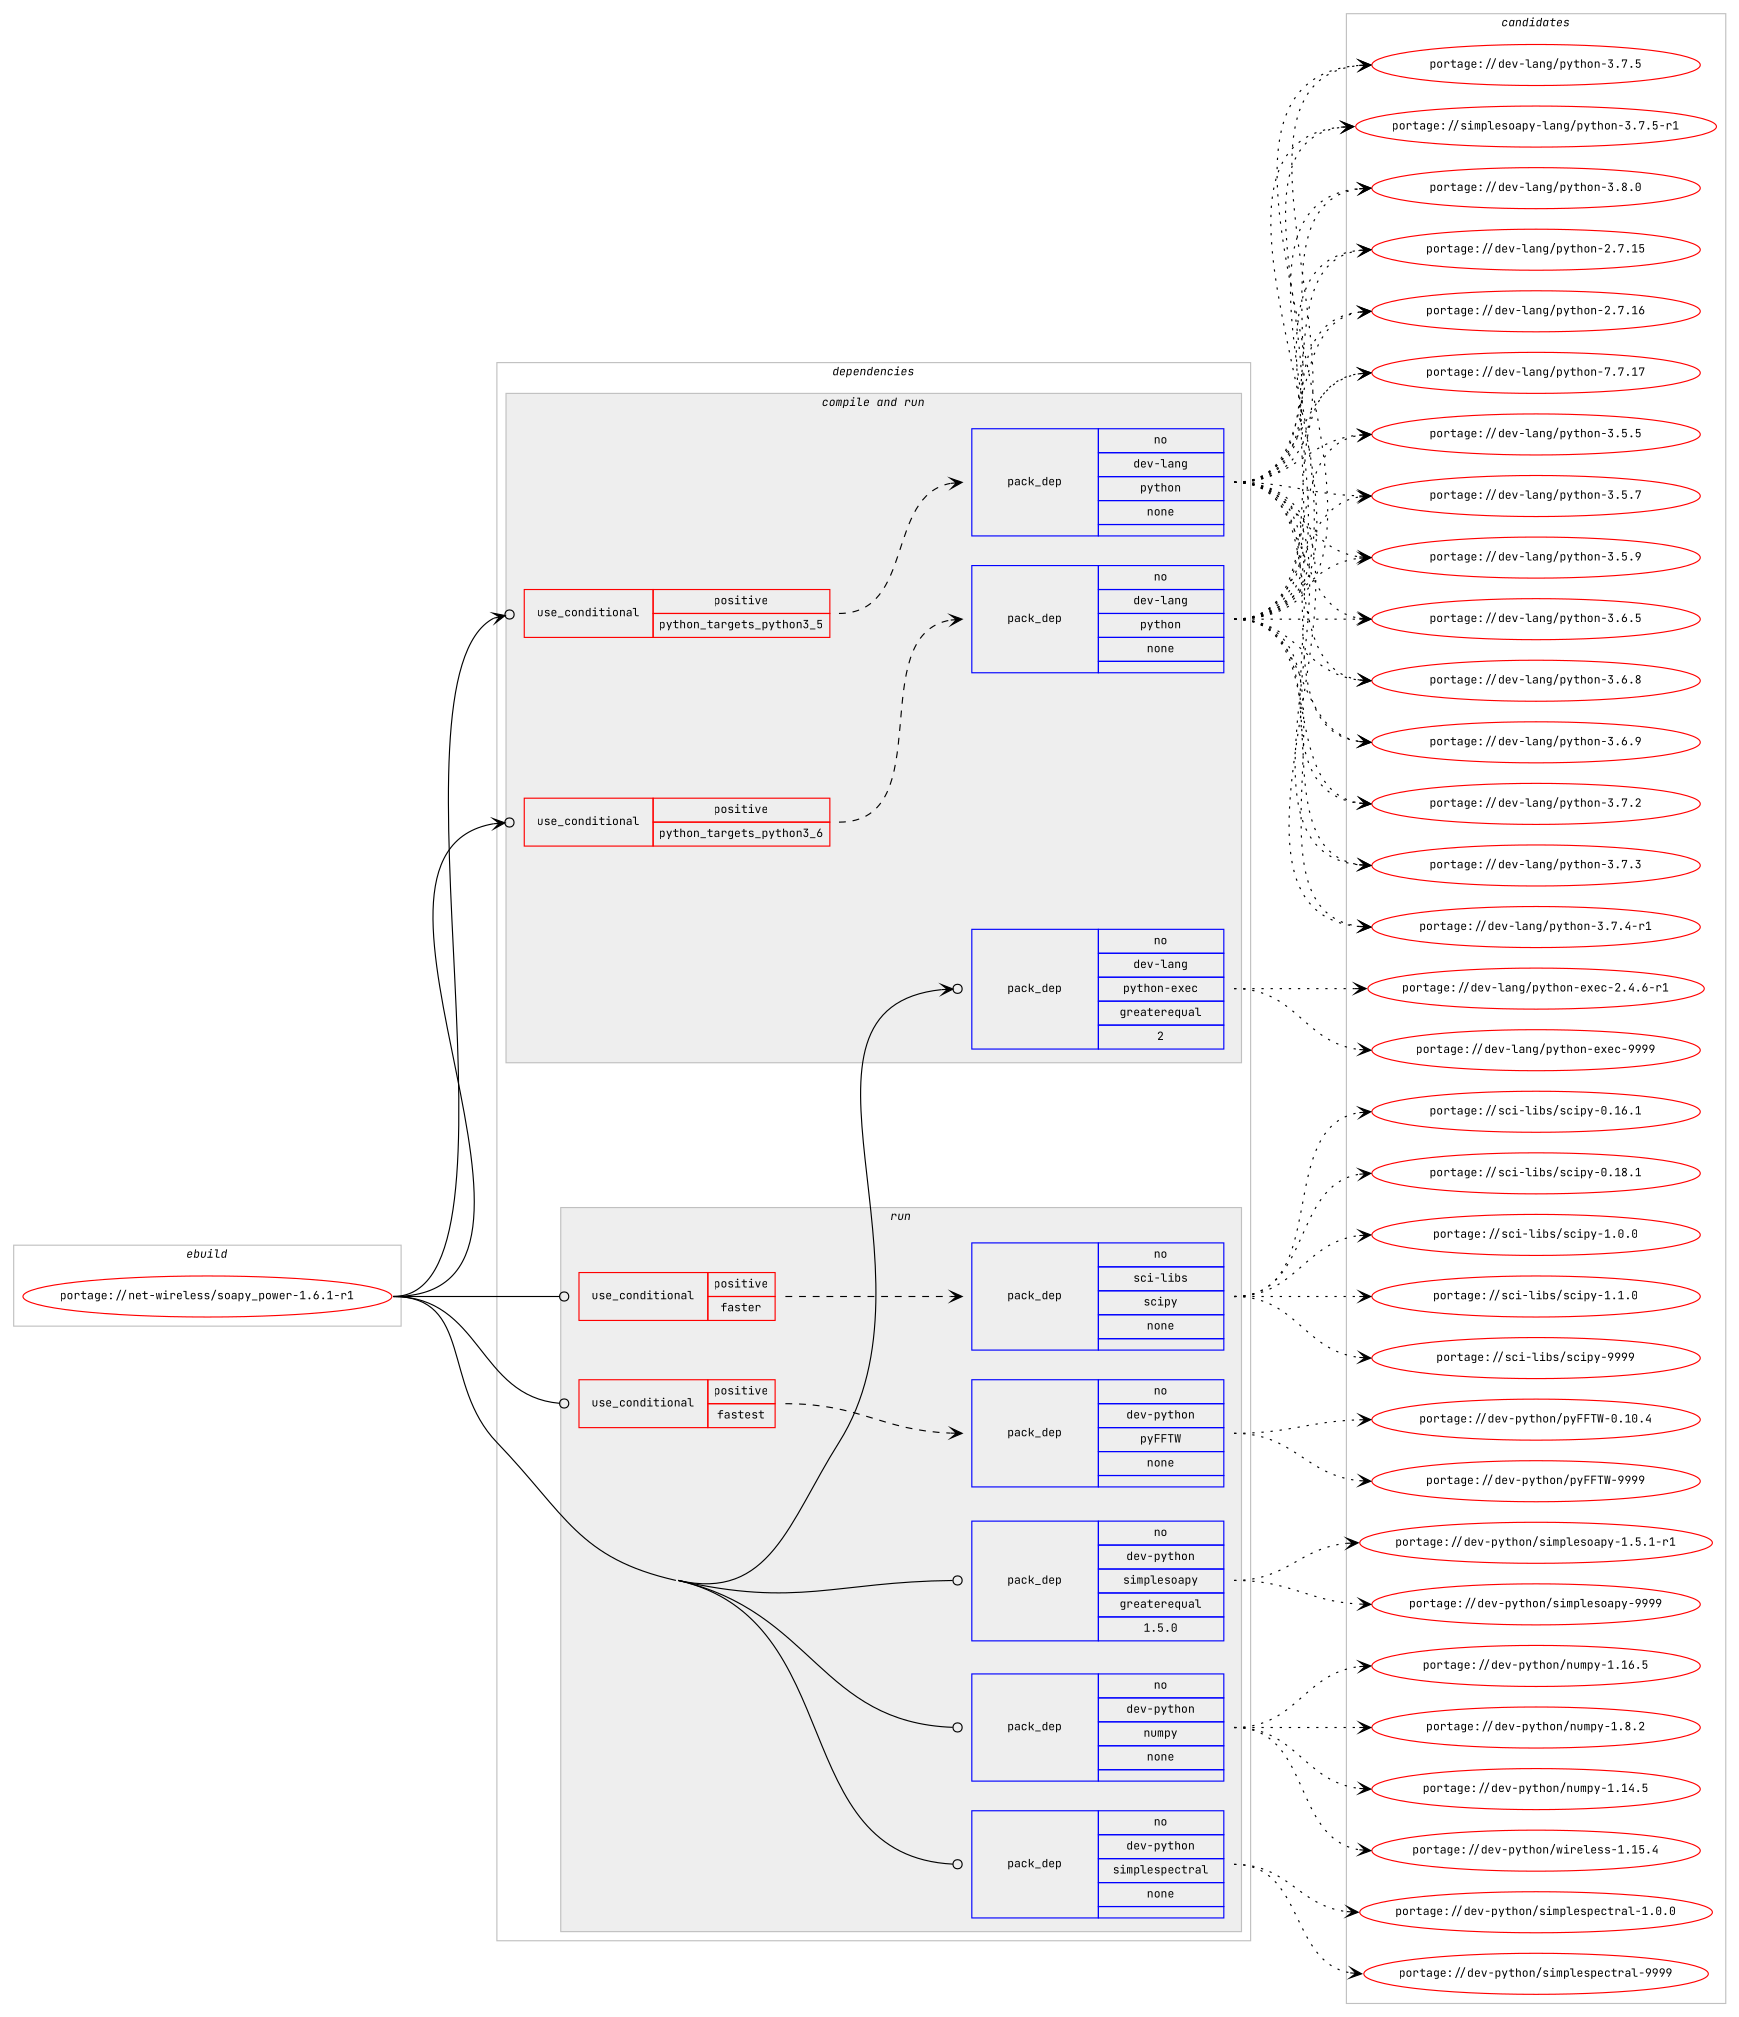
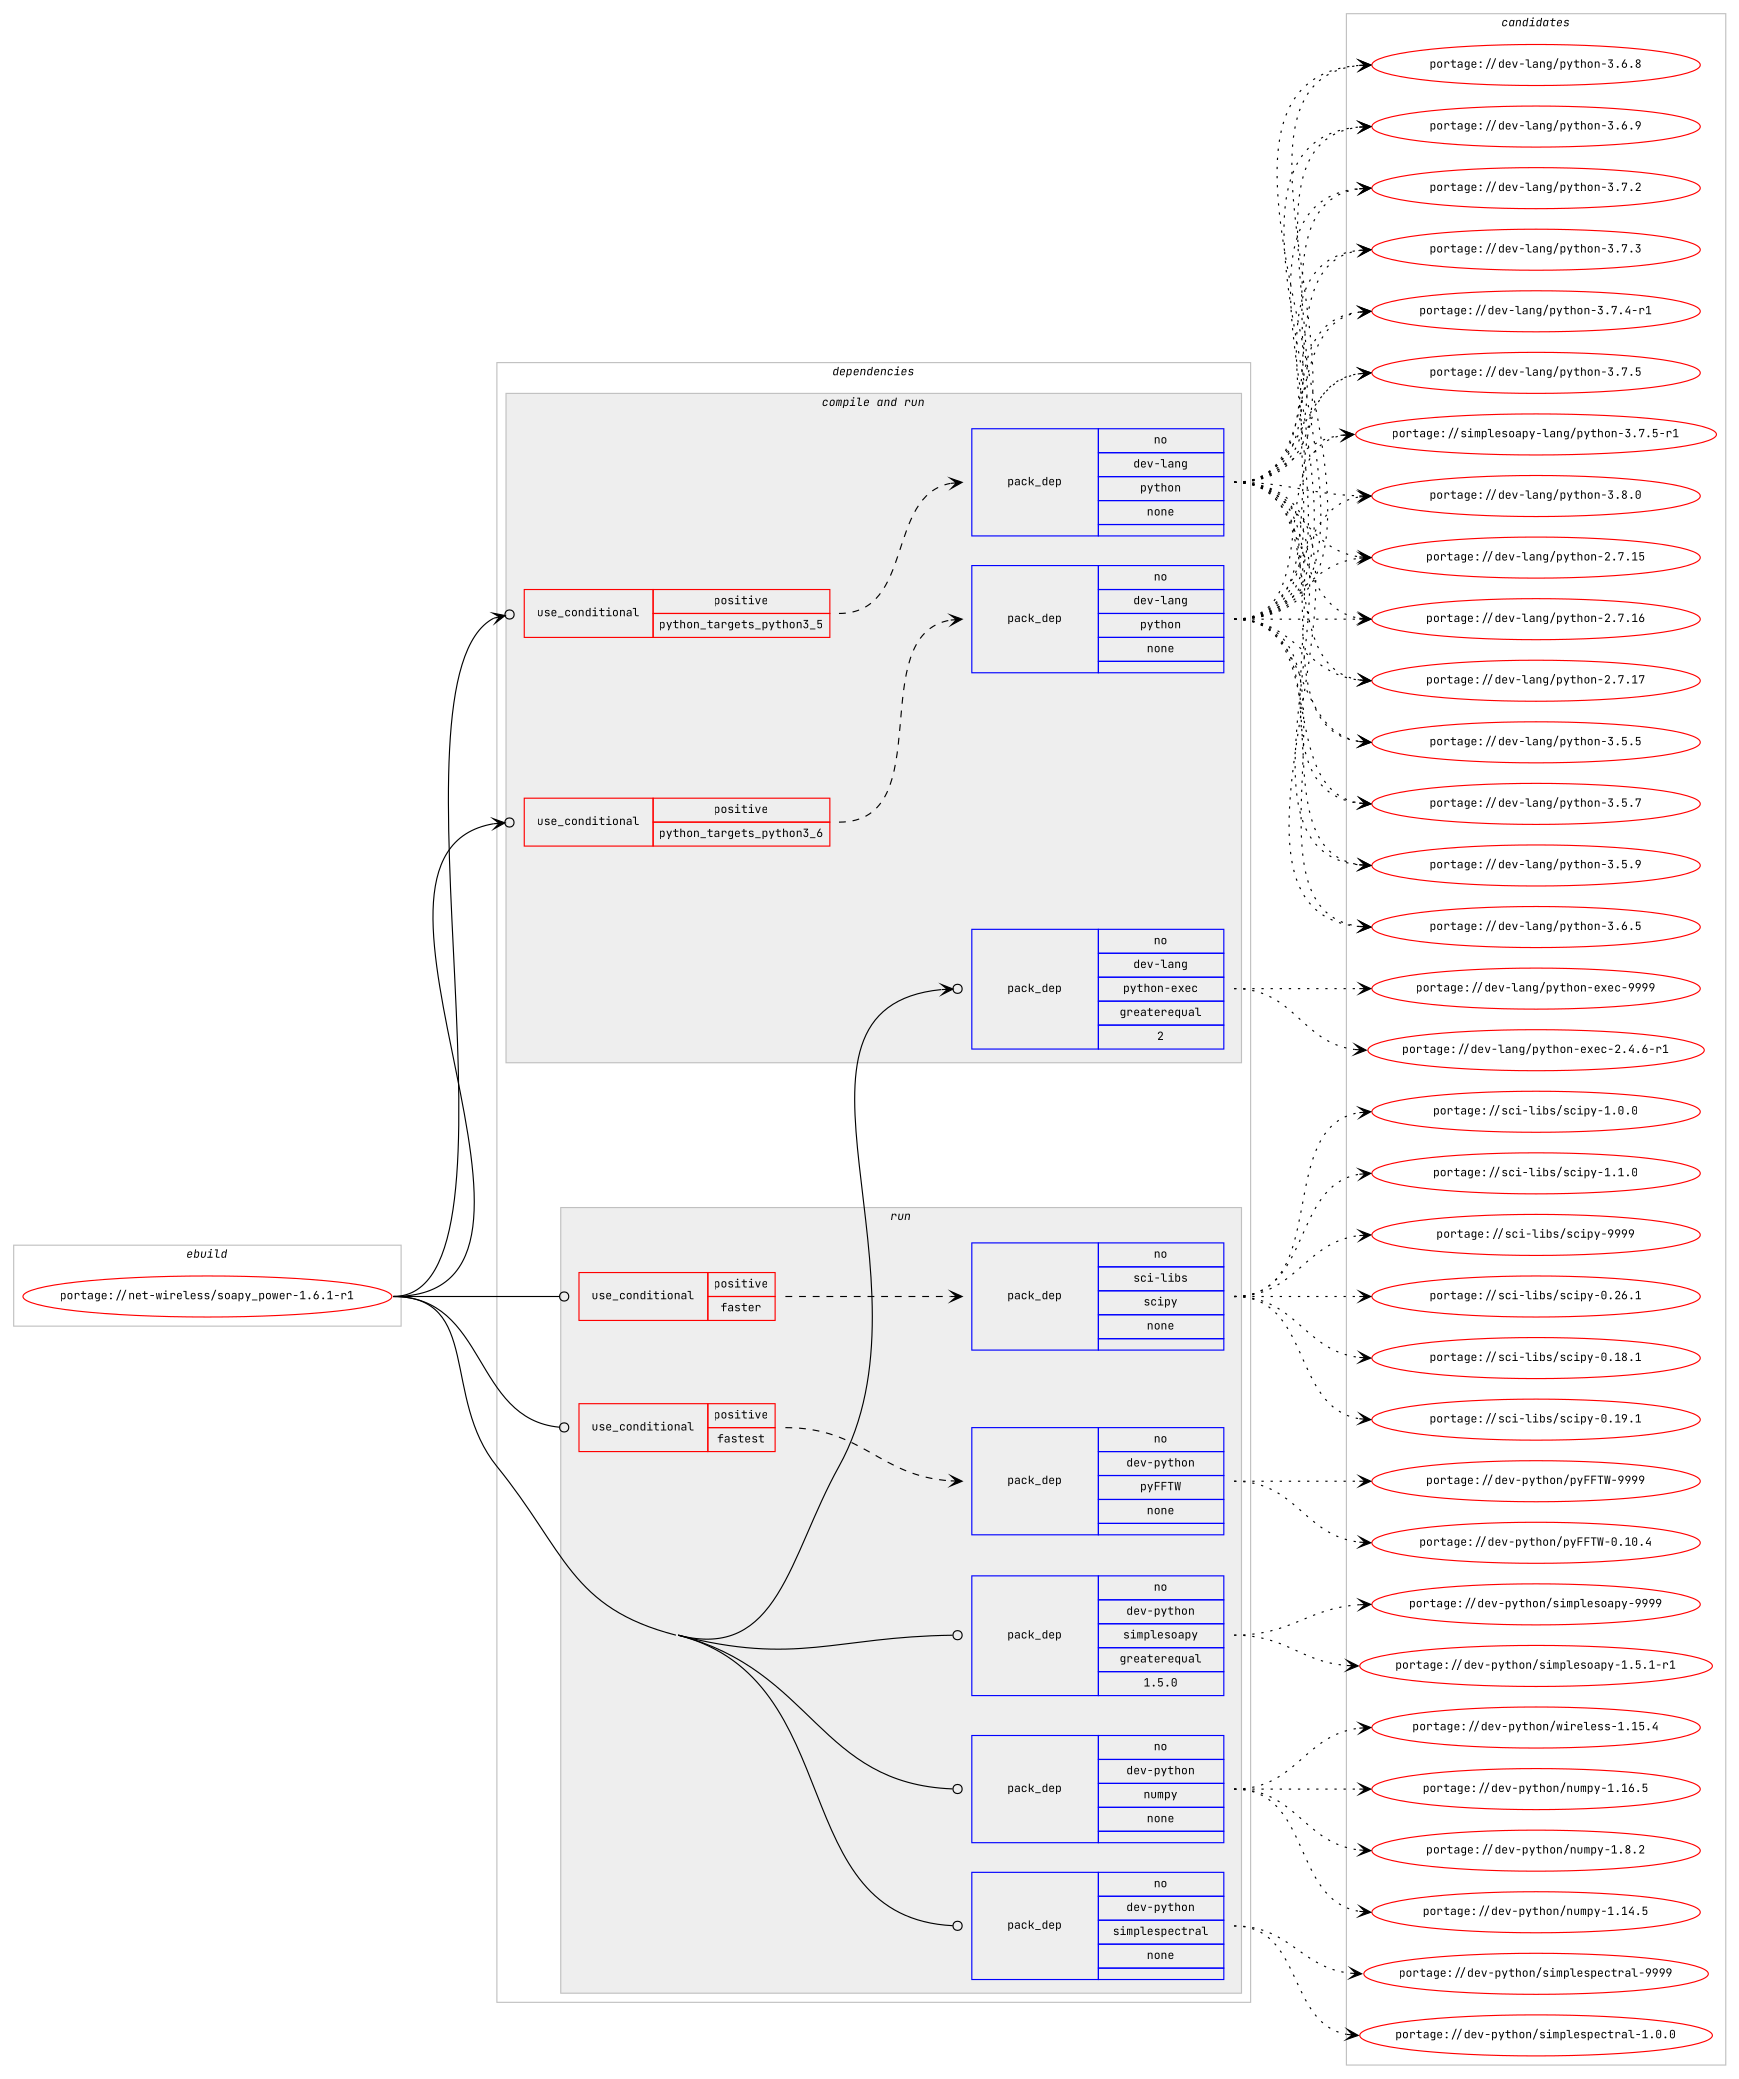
node "portage://dev-lang/python-7.7.17": label "portage://dev-lang/python-7.7.17" -> "portage://dev-lang/python-2.7.17"
node "portage://sci-libs/scipy-0.16.1": label "portage://sci-libs/scipy-0.16.1" -> "portage://sci-libs/scipy-0.26.1"
node "portage://sci-libs/scipy-0.19.1": added
